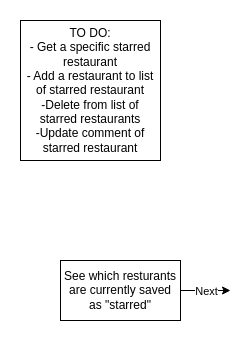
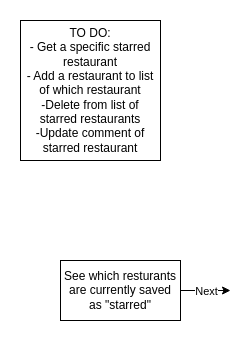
node "TO DO: - Get a specific starred restaurant - Add a restaurant to list of starred restaurant -Delete from list of starred restaurants -Update comment of starred restaurant": label "TO DO: - Get a specific starred restaurant - Add a restaurant to list of starred restaurant -Delete from list of starred restaurants -Update comment of starred restaurant" -> "TO DO: - Get a specific starred restaurant - Add a restaurant to list of which restaurant -Delete from list of starred restaurants -Update comment of starred restaurant"
